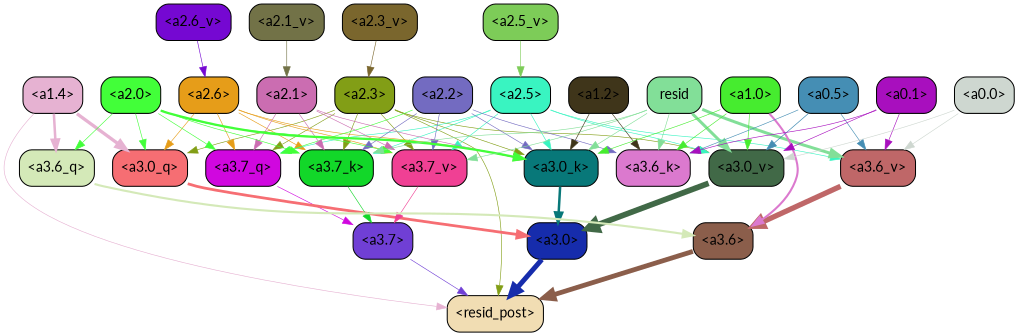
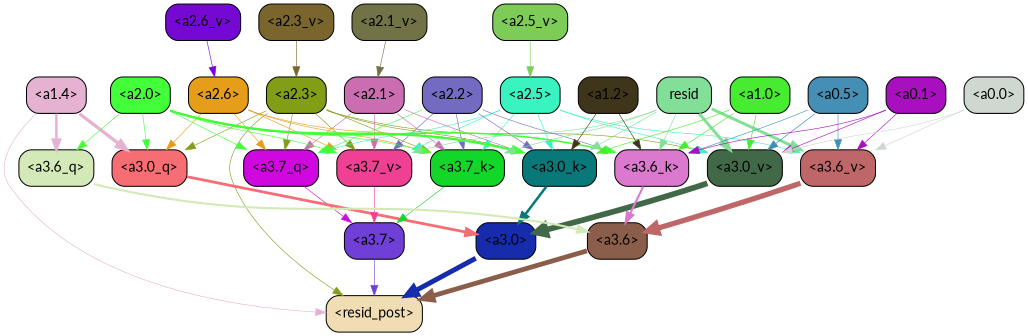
edge "<a2.0>" -> "<a3.6_k>": added
edge "<a1.0>" -> "<a3.6>": now "<a3.6_k>" -> "<a3.6>"
